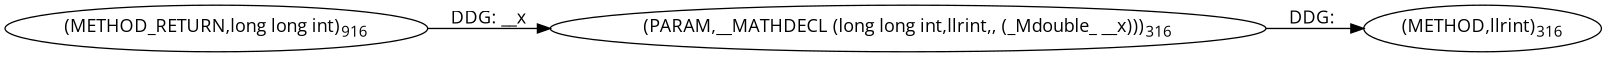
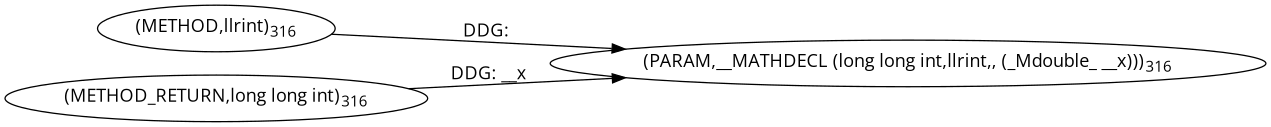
node "(METHOD_RETURN,long long int)": text "916" -> "316"
edge "(PARAM,__MATHDECL (long long int,llrint,, (_Mdouble_ __x)))" -> "(METHOD,llrint)": reversed
